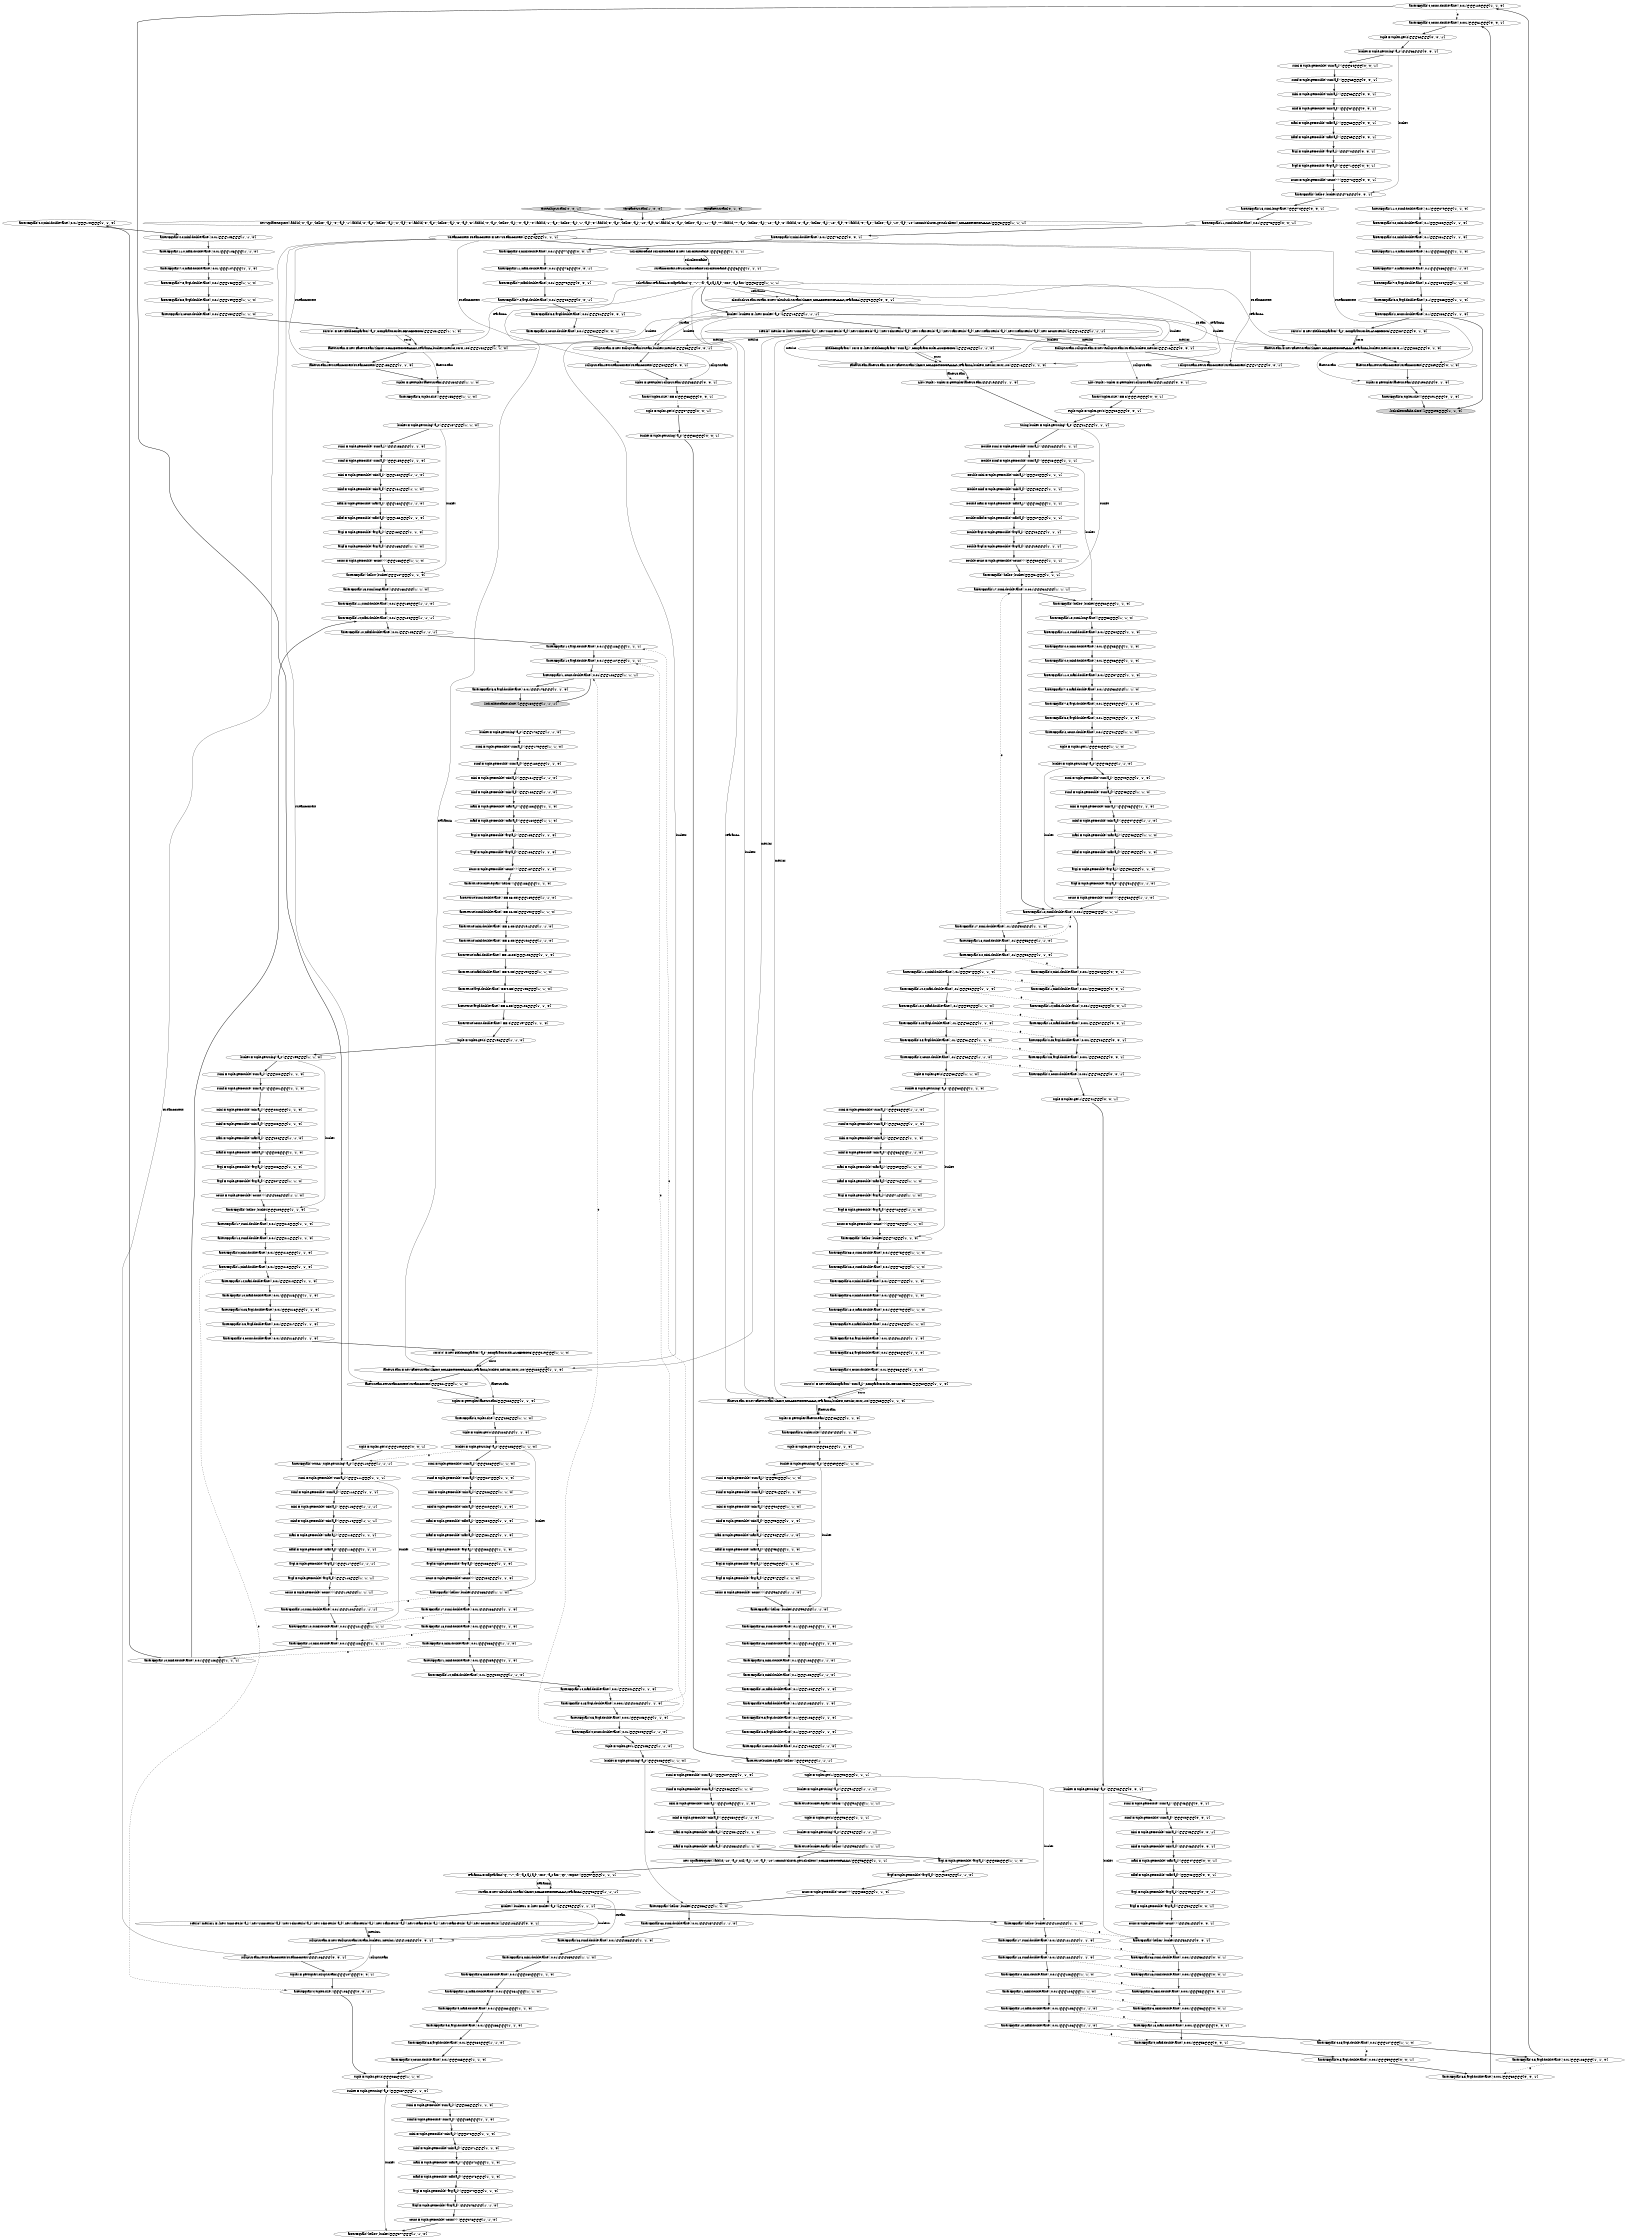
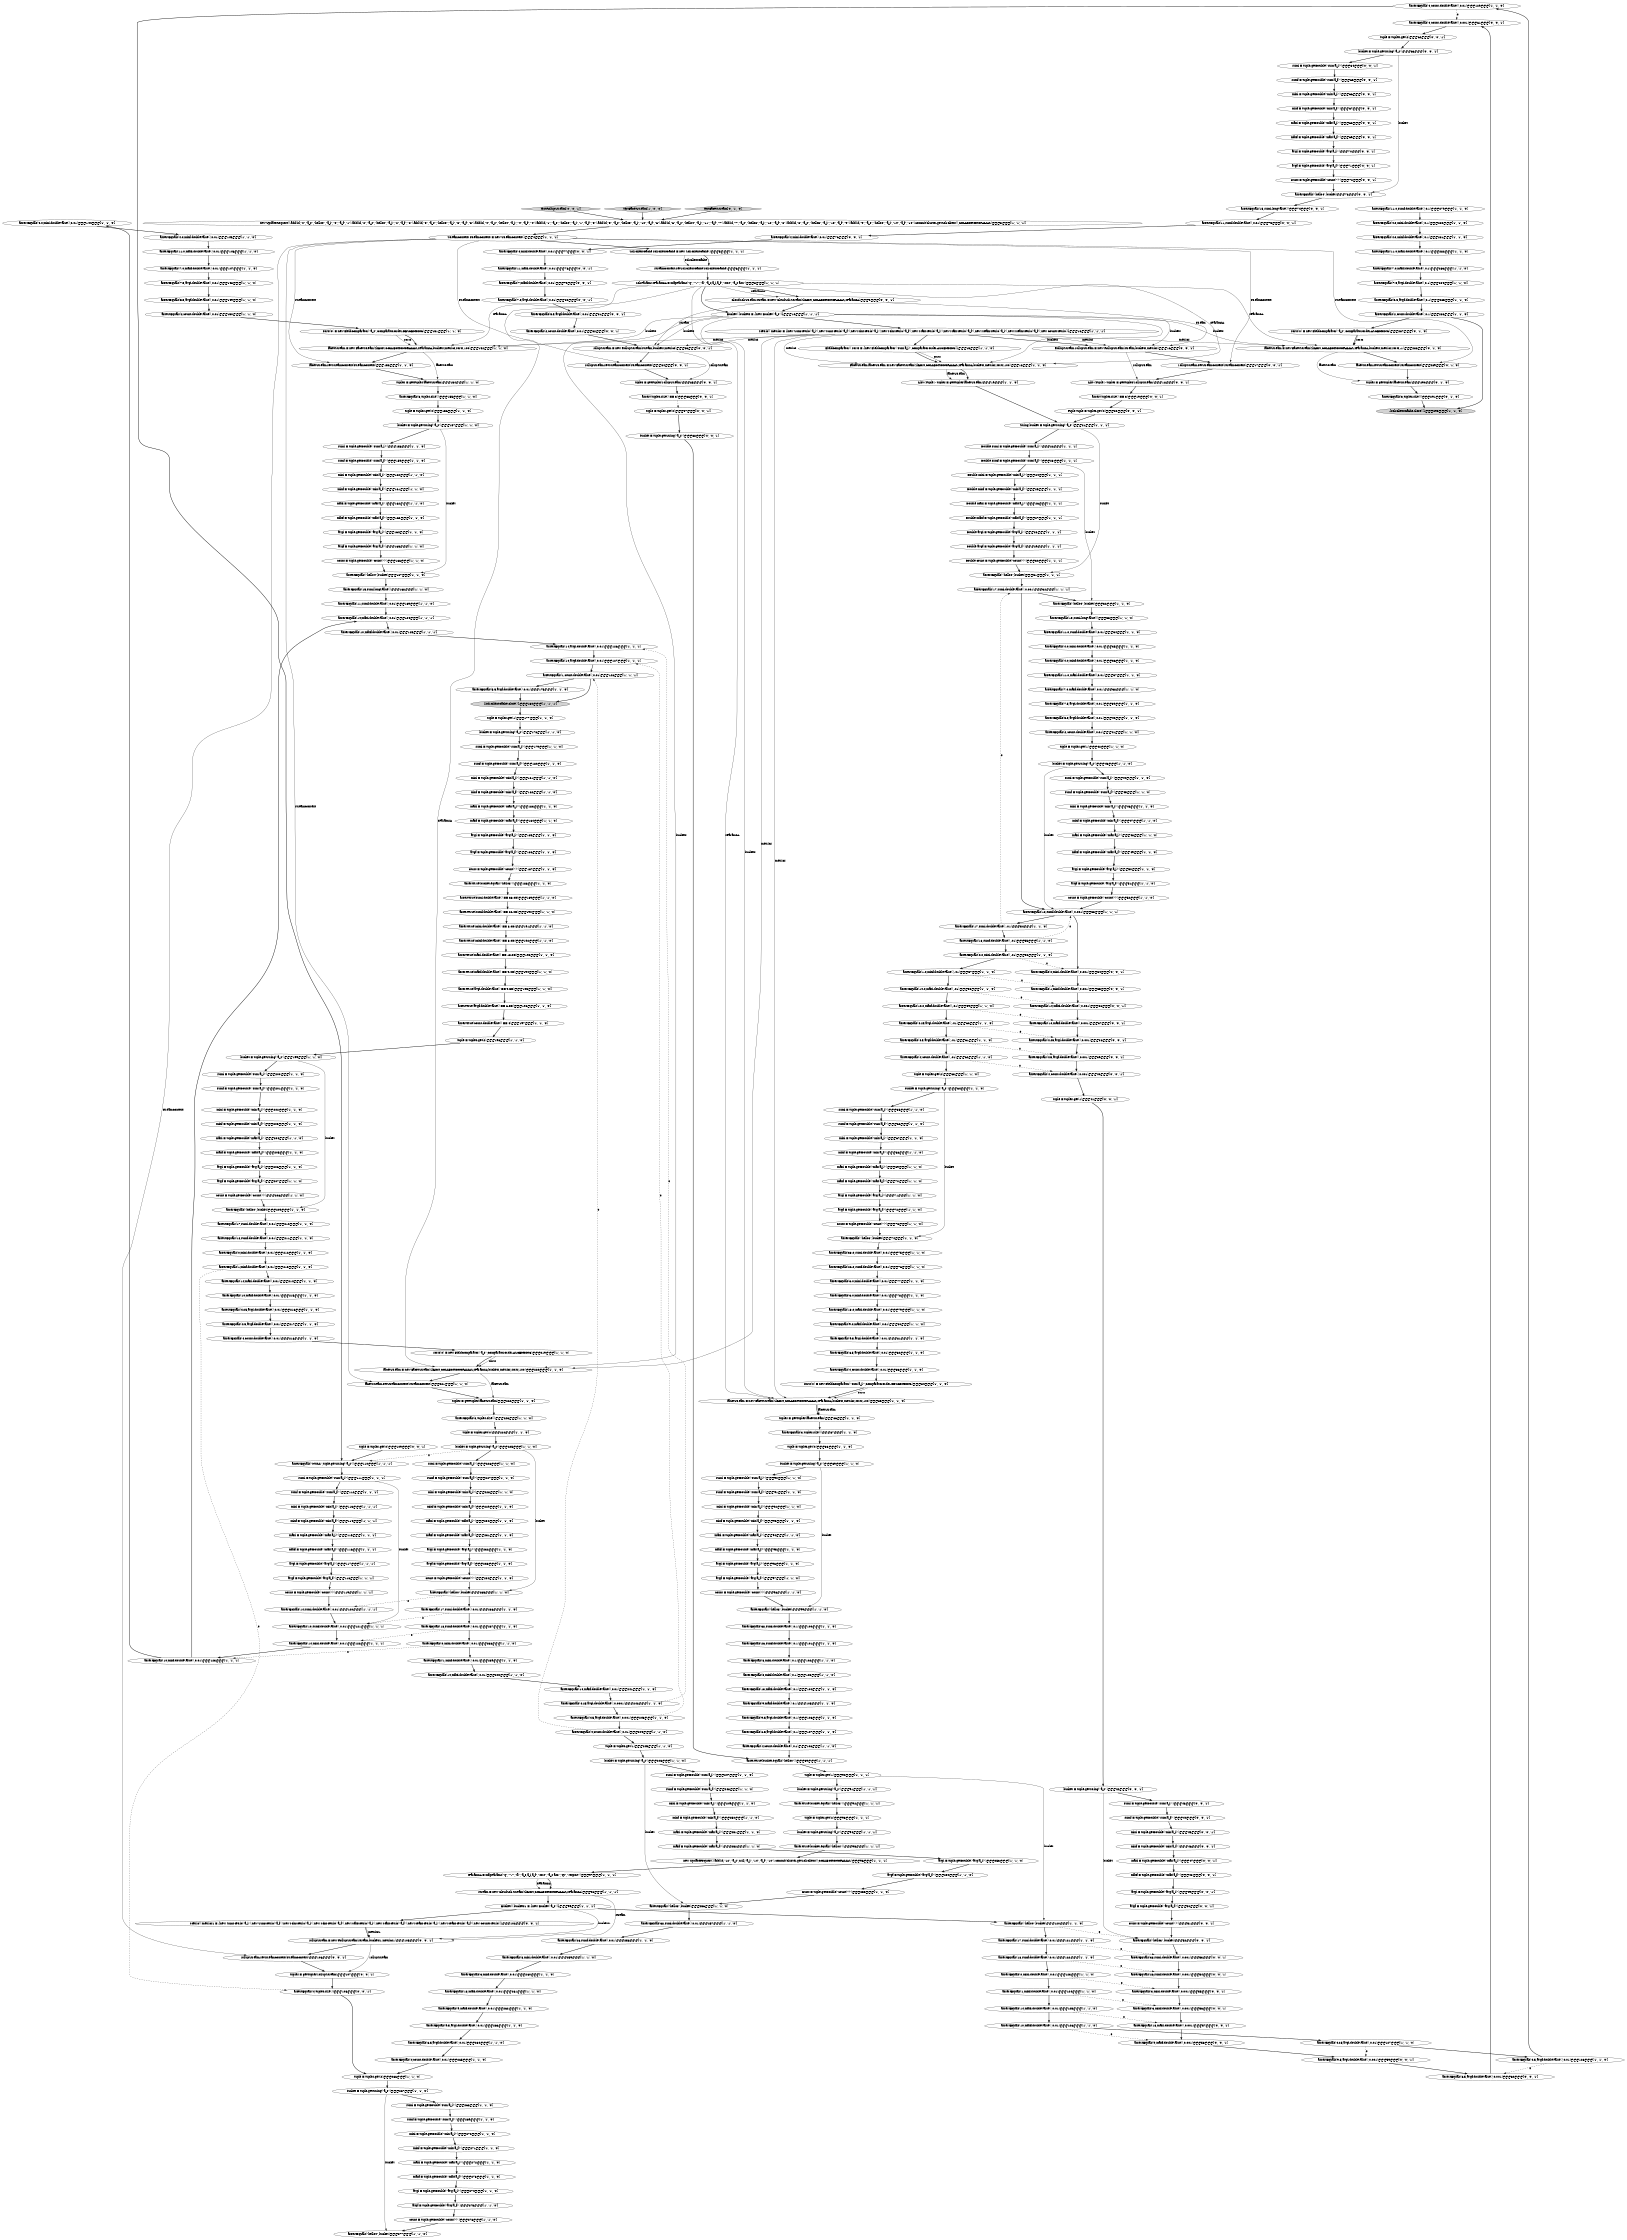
node "tuple = tuples.get(0)@@@156@@@['1', '1', '0']": added
node "tuple = tuples.get(1)@@@177@@@['1', '1', '0']": added
edge "assertEquals(3,tuples.size())@@@87@@@['1', '1', '0']" -> "tuple = tuples.get(0)@@@88@@@['1', '1', '0']": style solid -> bold
